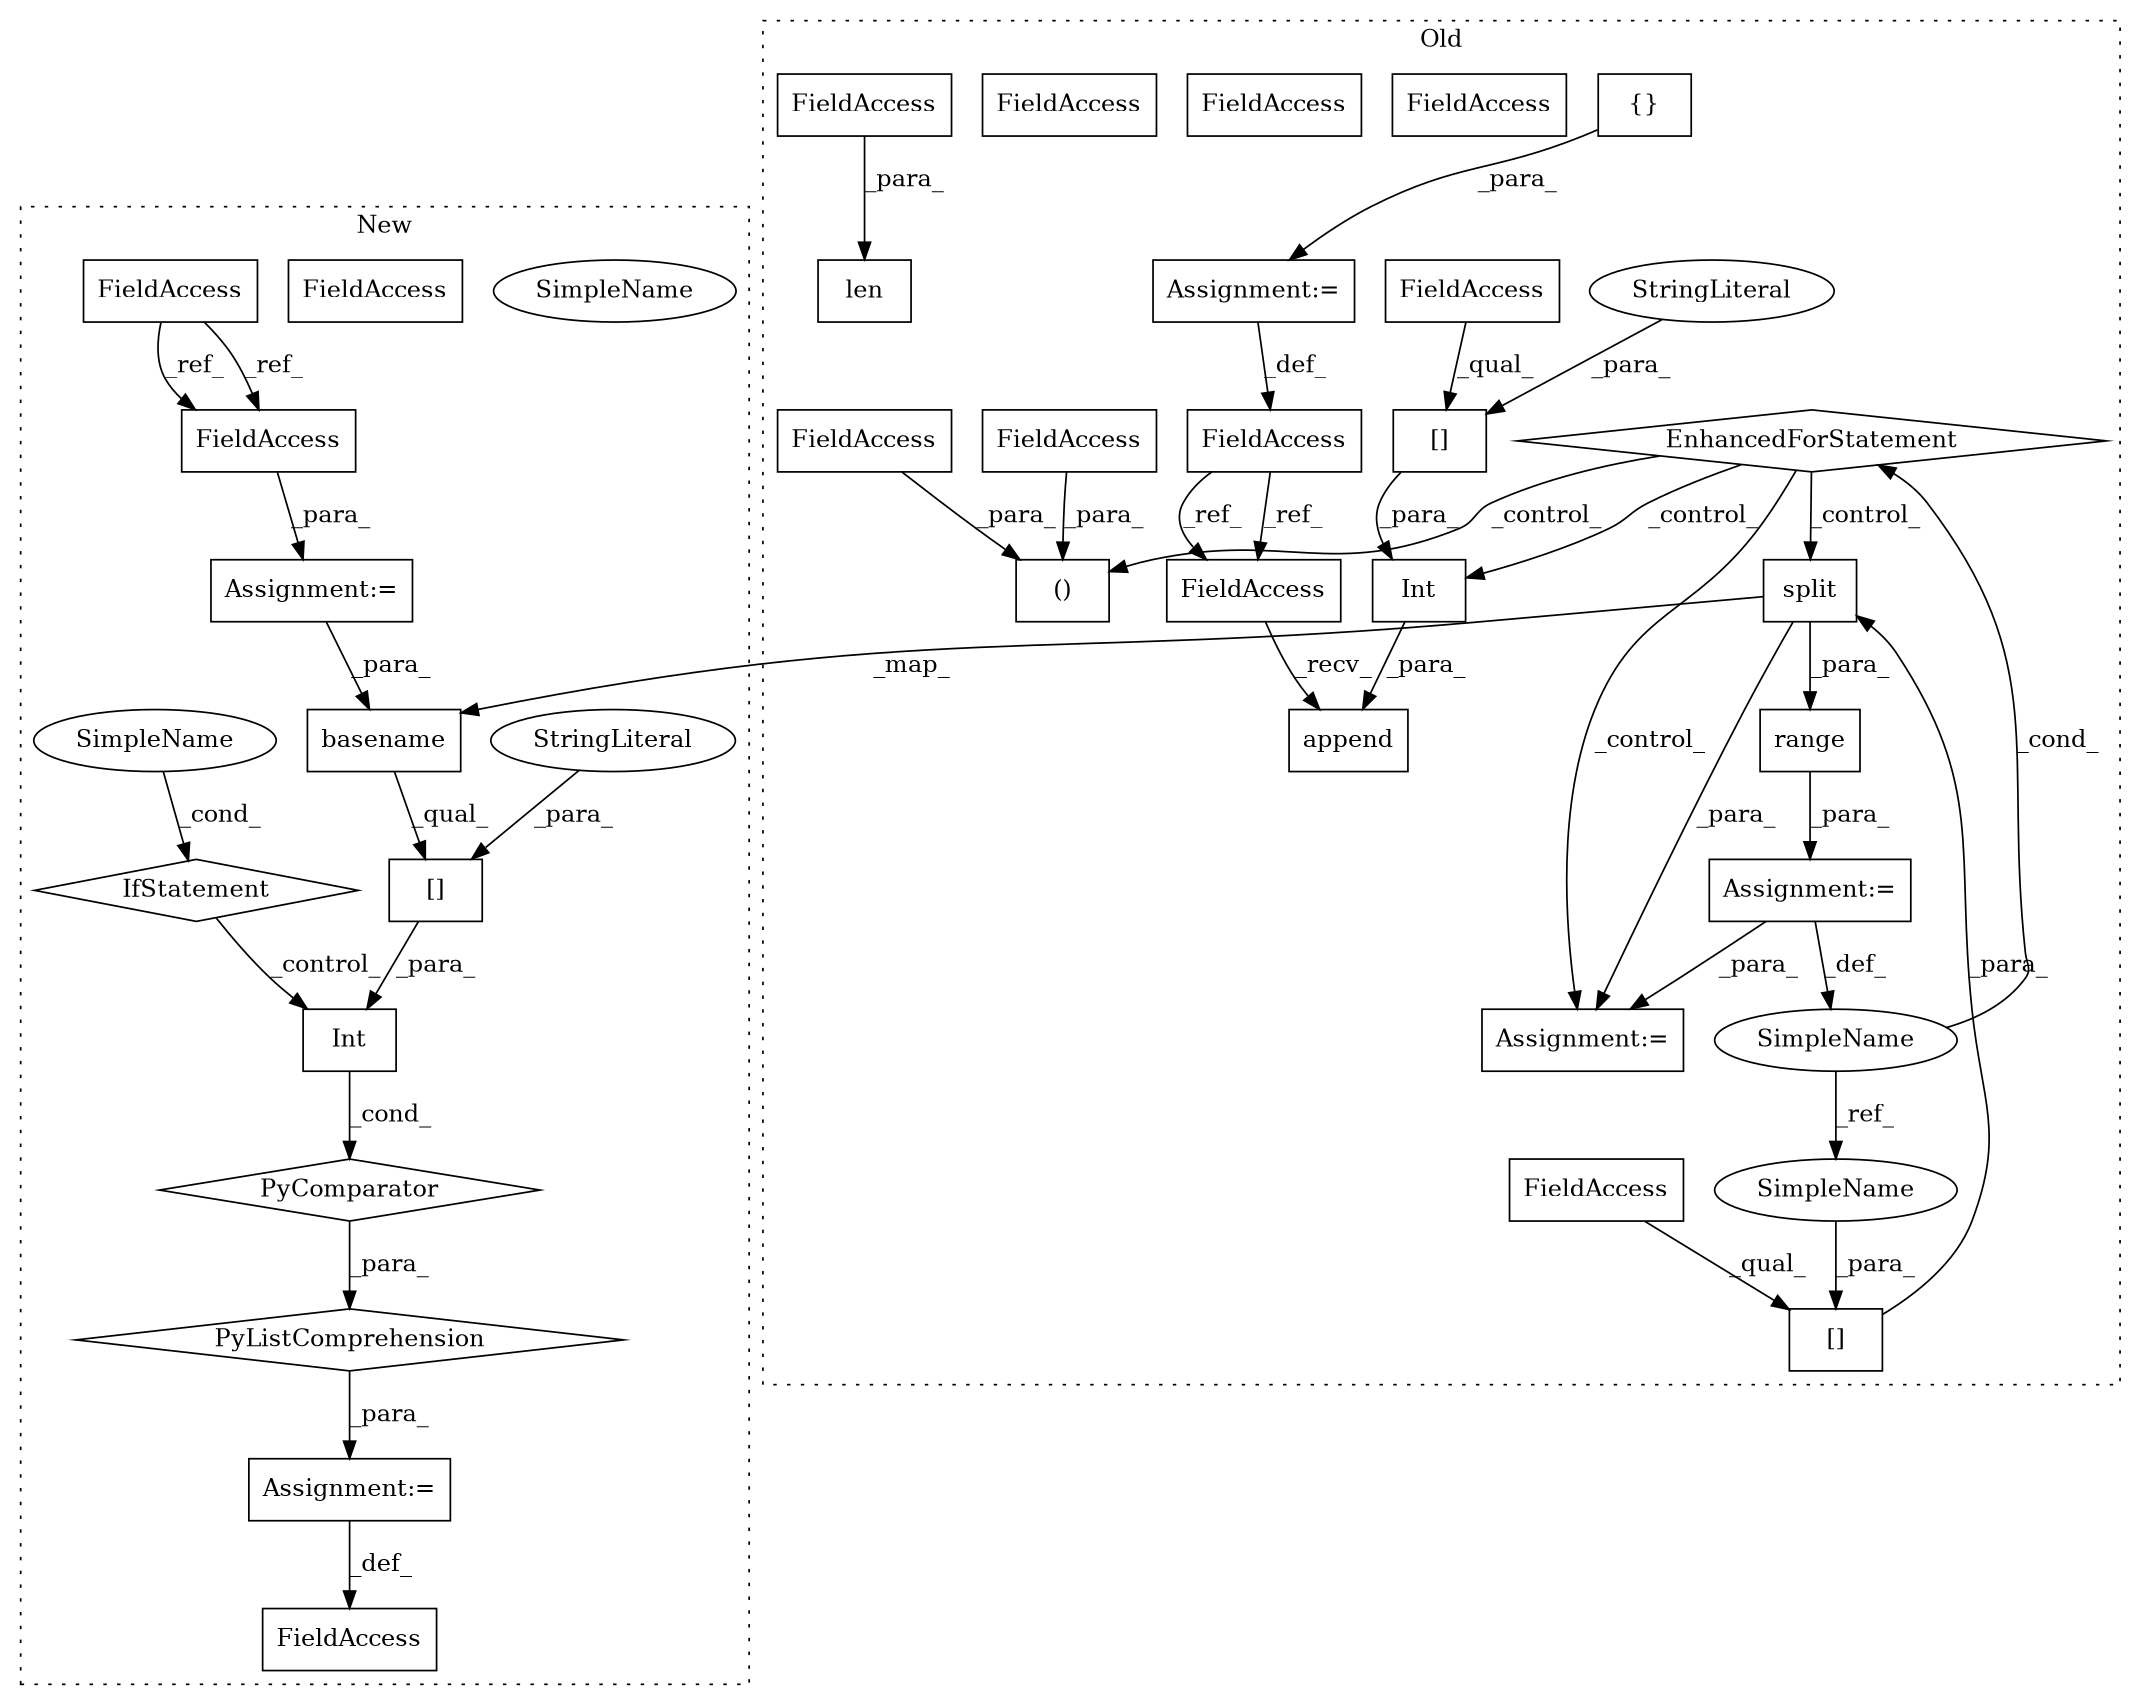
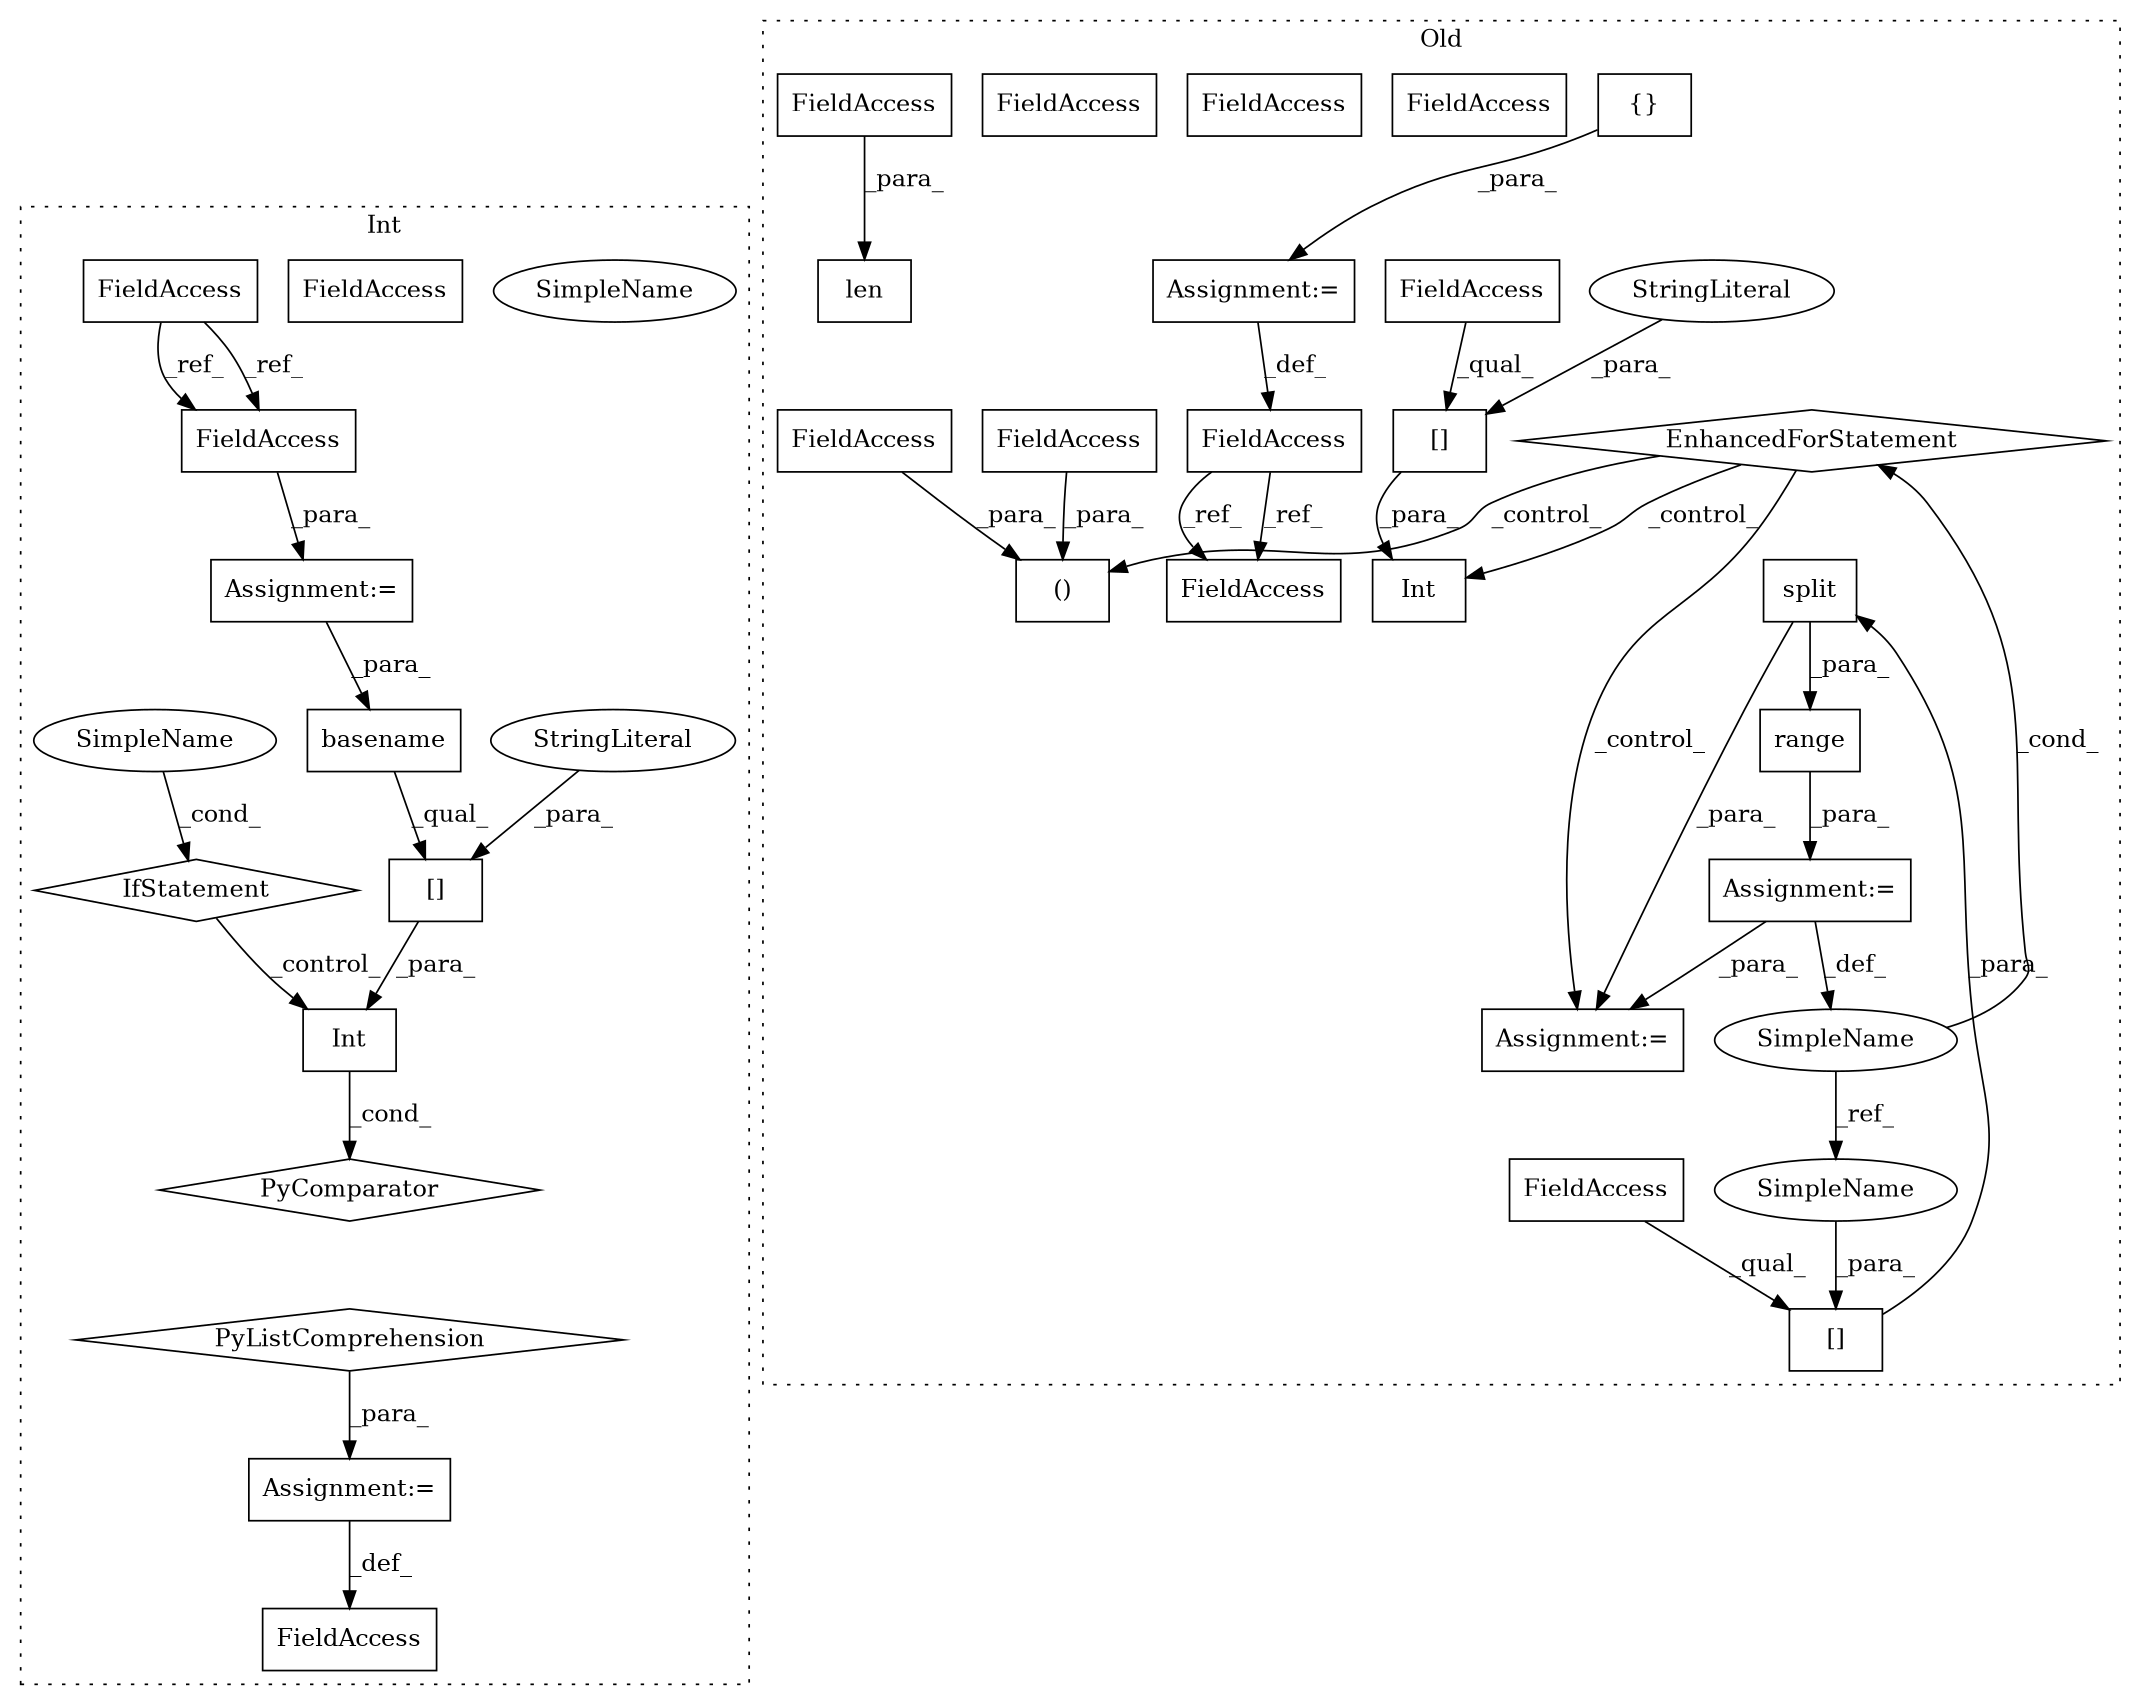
cluster "New": label "New" -> "Int"
edge "EnhancedForStatement" -> "split": removed, label "_control_"
edge "split" -> "basename": removed, label "_map_"
node "append": removed
edge "PyComparator" -> "PyListComprehension": removed, label "_para_"
